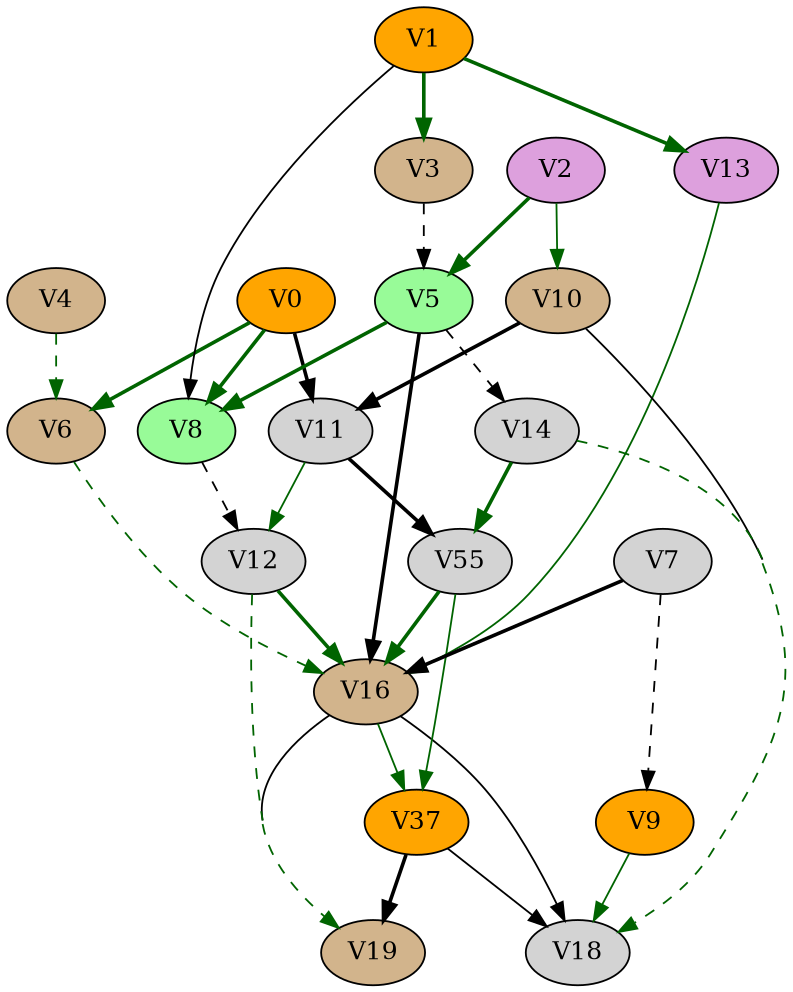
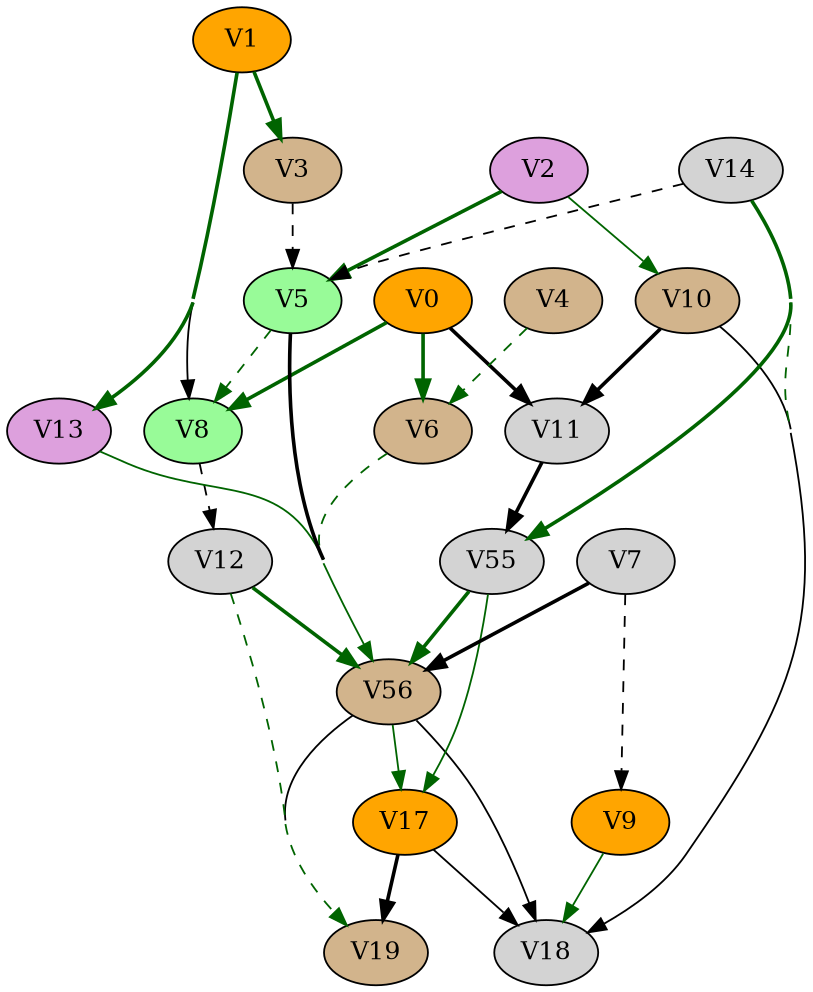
edge "V5" -> "V8": style bold -> dashed
edge "V5" -> "V14": reversed
edge "V11" -> "V12": removed
node "V16": label "V16" -> "V56"
node "V37": label "V37" -> "V17"
